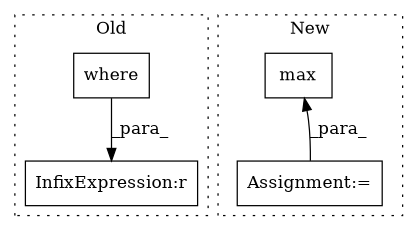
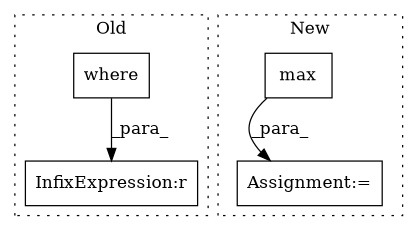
edge "Assignment:=" -> "max": reversed
